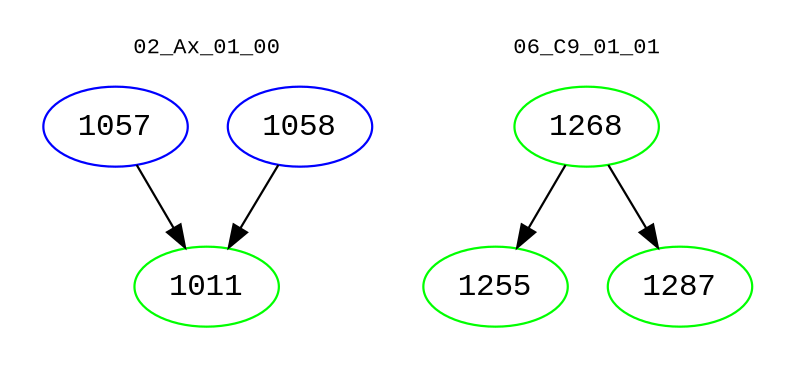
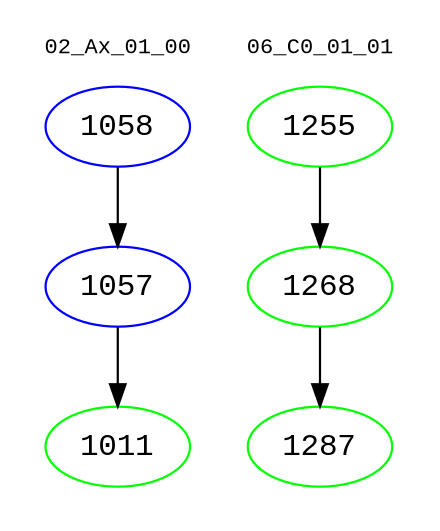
cluster "06_C9_01_01": label "06_C9_01_01" -> "06_C0_01_01"
edge "1058" -> "1011": now "1058" -> "1057"
edge "1268" -> "1255": reversed
